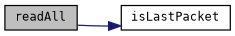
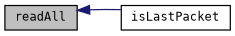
edge "readAll" -> "isLastPacket": reversed
